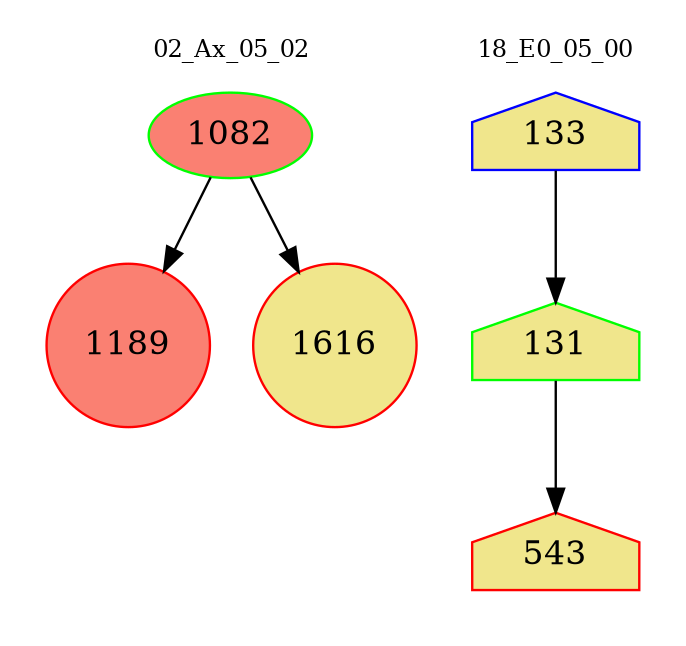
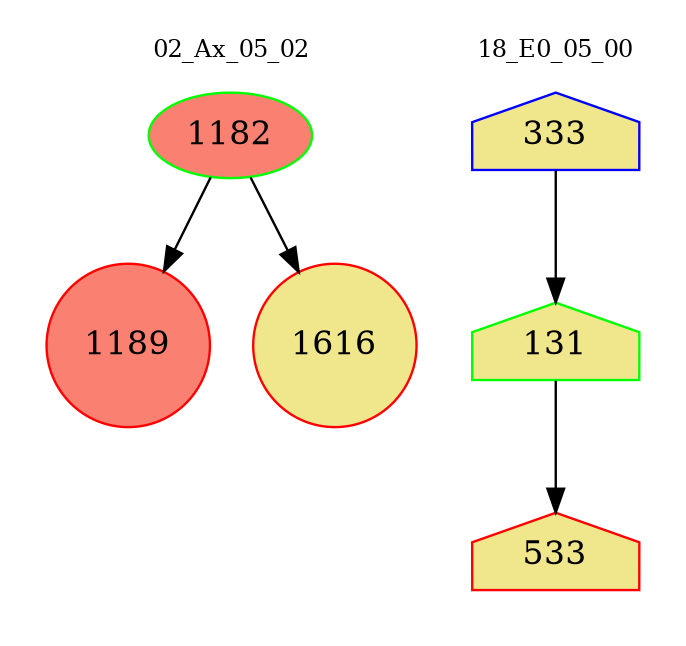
node "1082": label "1082" -> "1182"
node "133": label "133" -> "333"
node "543": label "543" -> "533"
